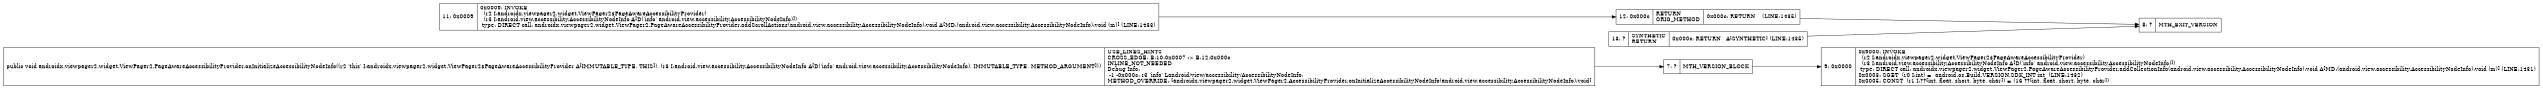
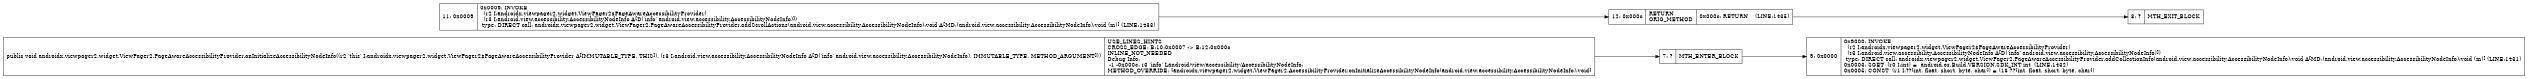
node "8: ?": text "MTH_EXIT_VERSION" -> "MTH_EXIT_BLOCK"
node "13: ?": removed
node "7: ?": text "MTH_VERSION_BLOCK" -> "MTH_ENTER_BLOCK"
